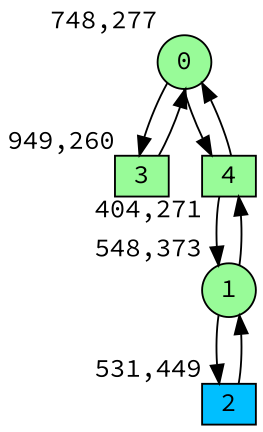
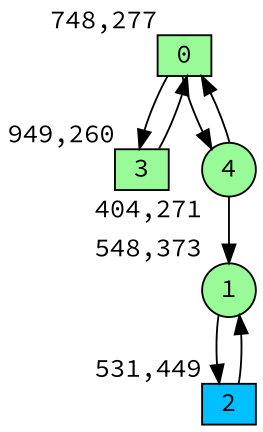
node "0 748,277": shape circle -> box
node "4 404,271": shape box -> circle
edge "1 548,373" -> "4 404,271": removed
